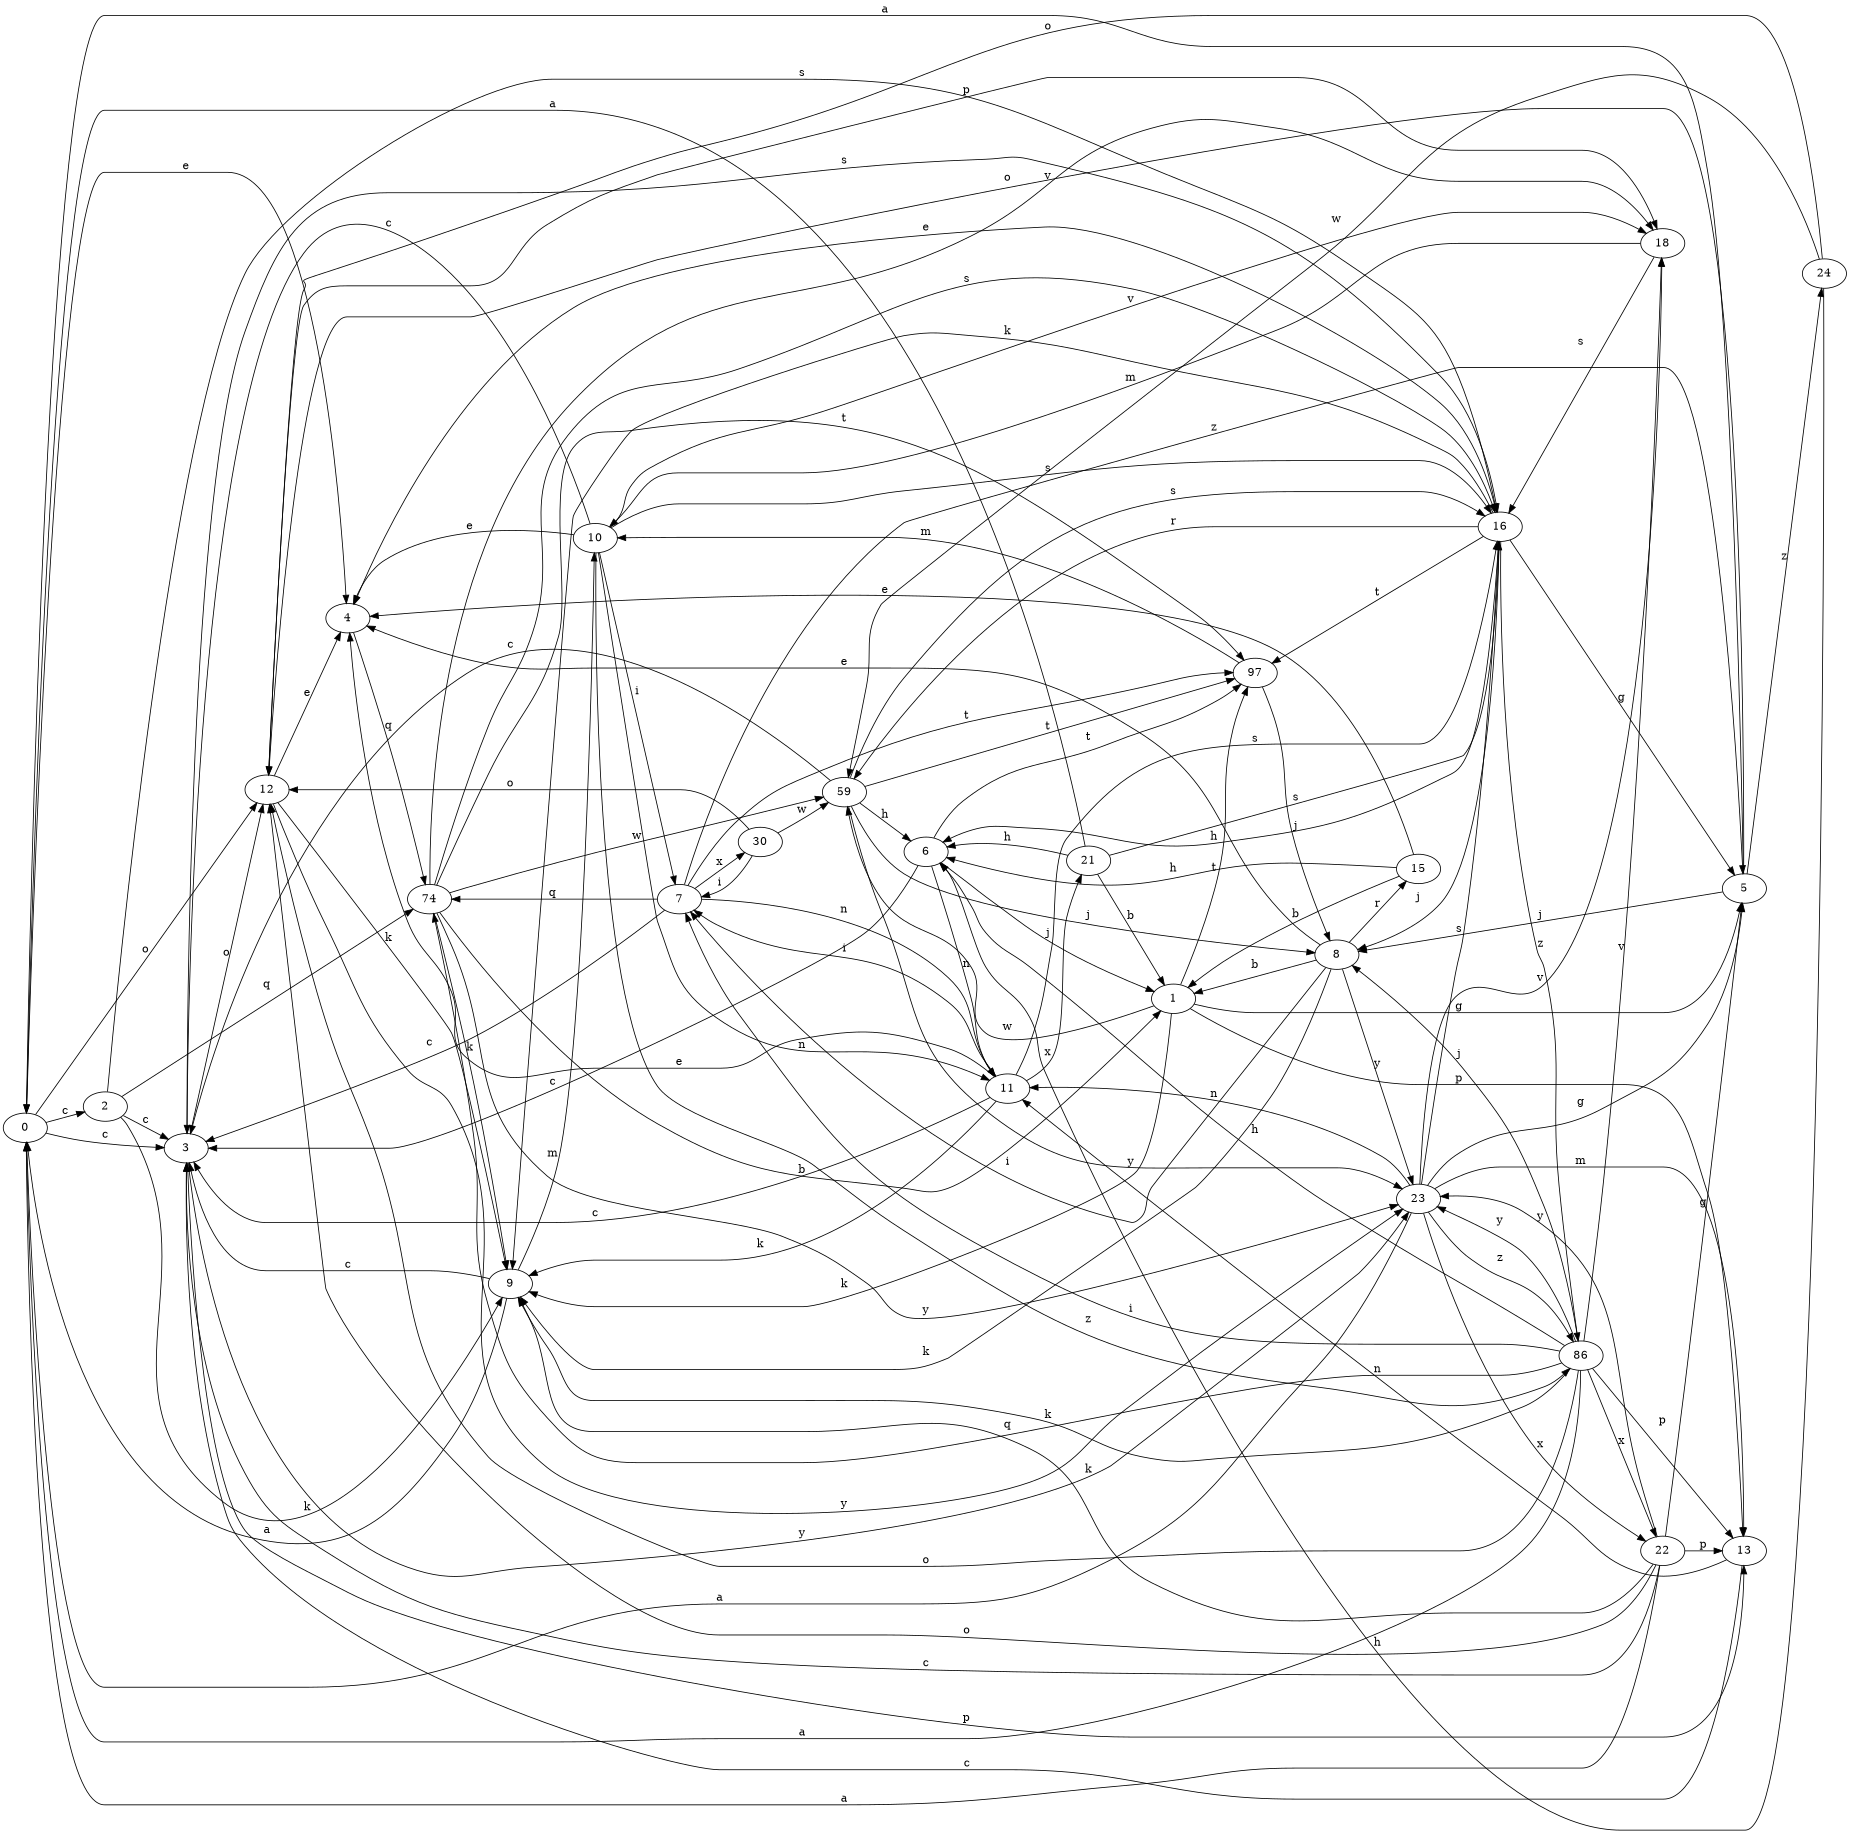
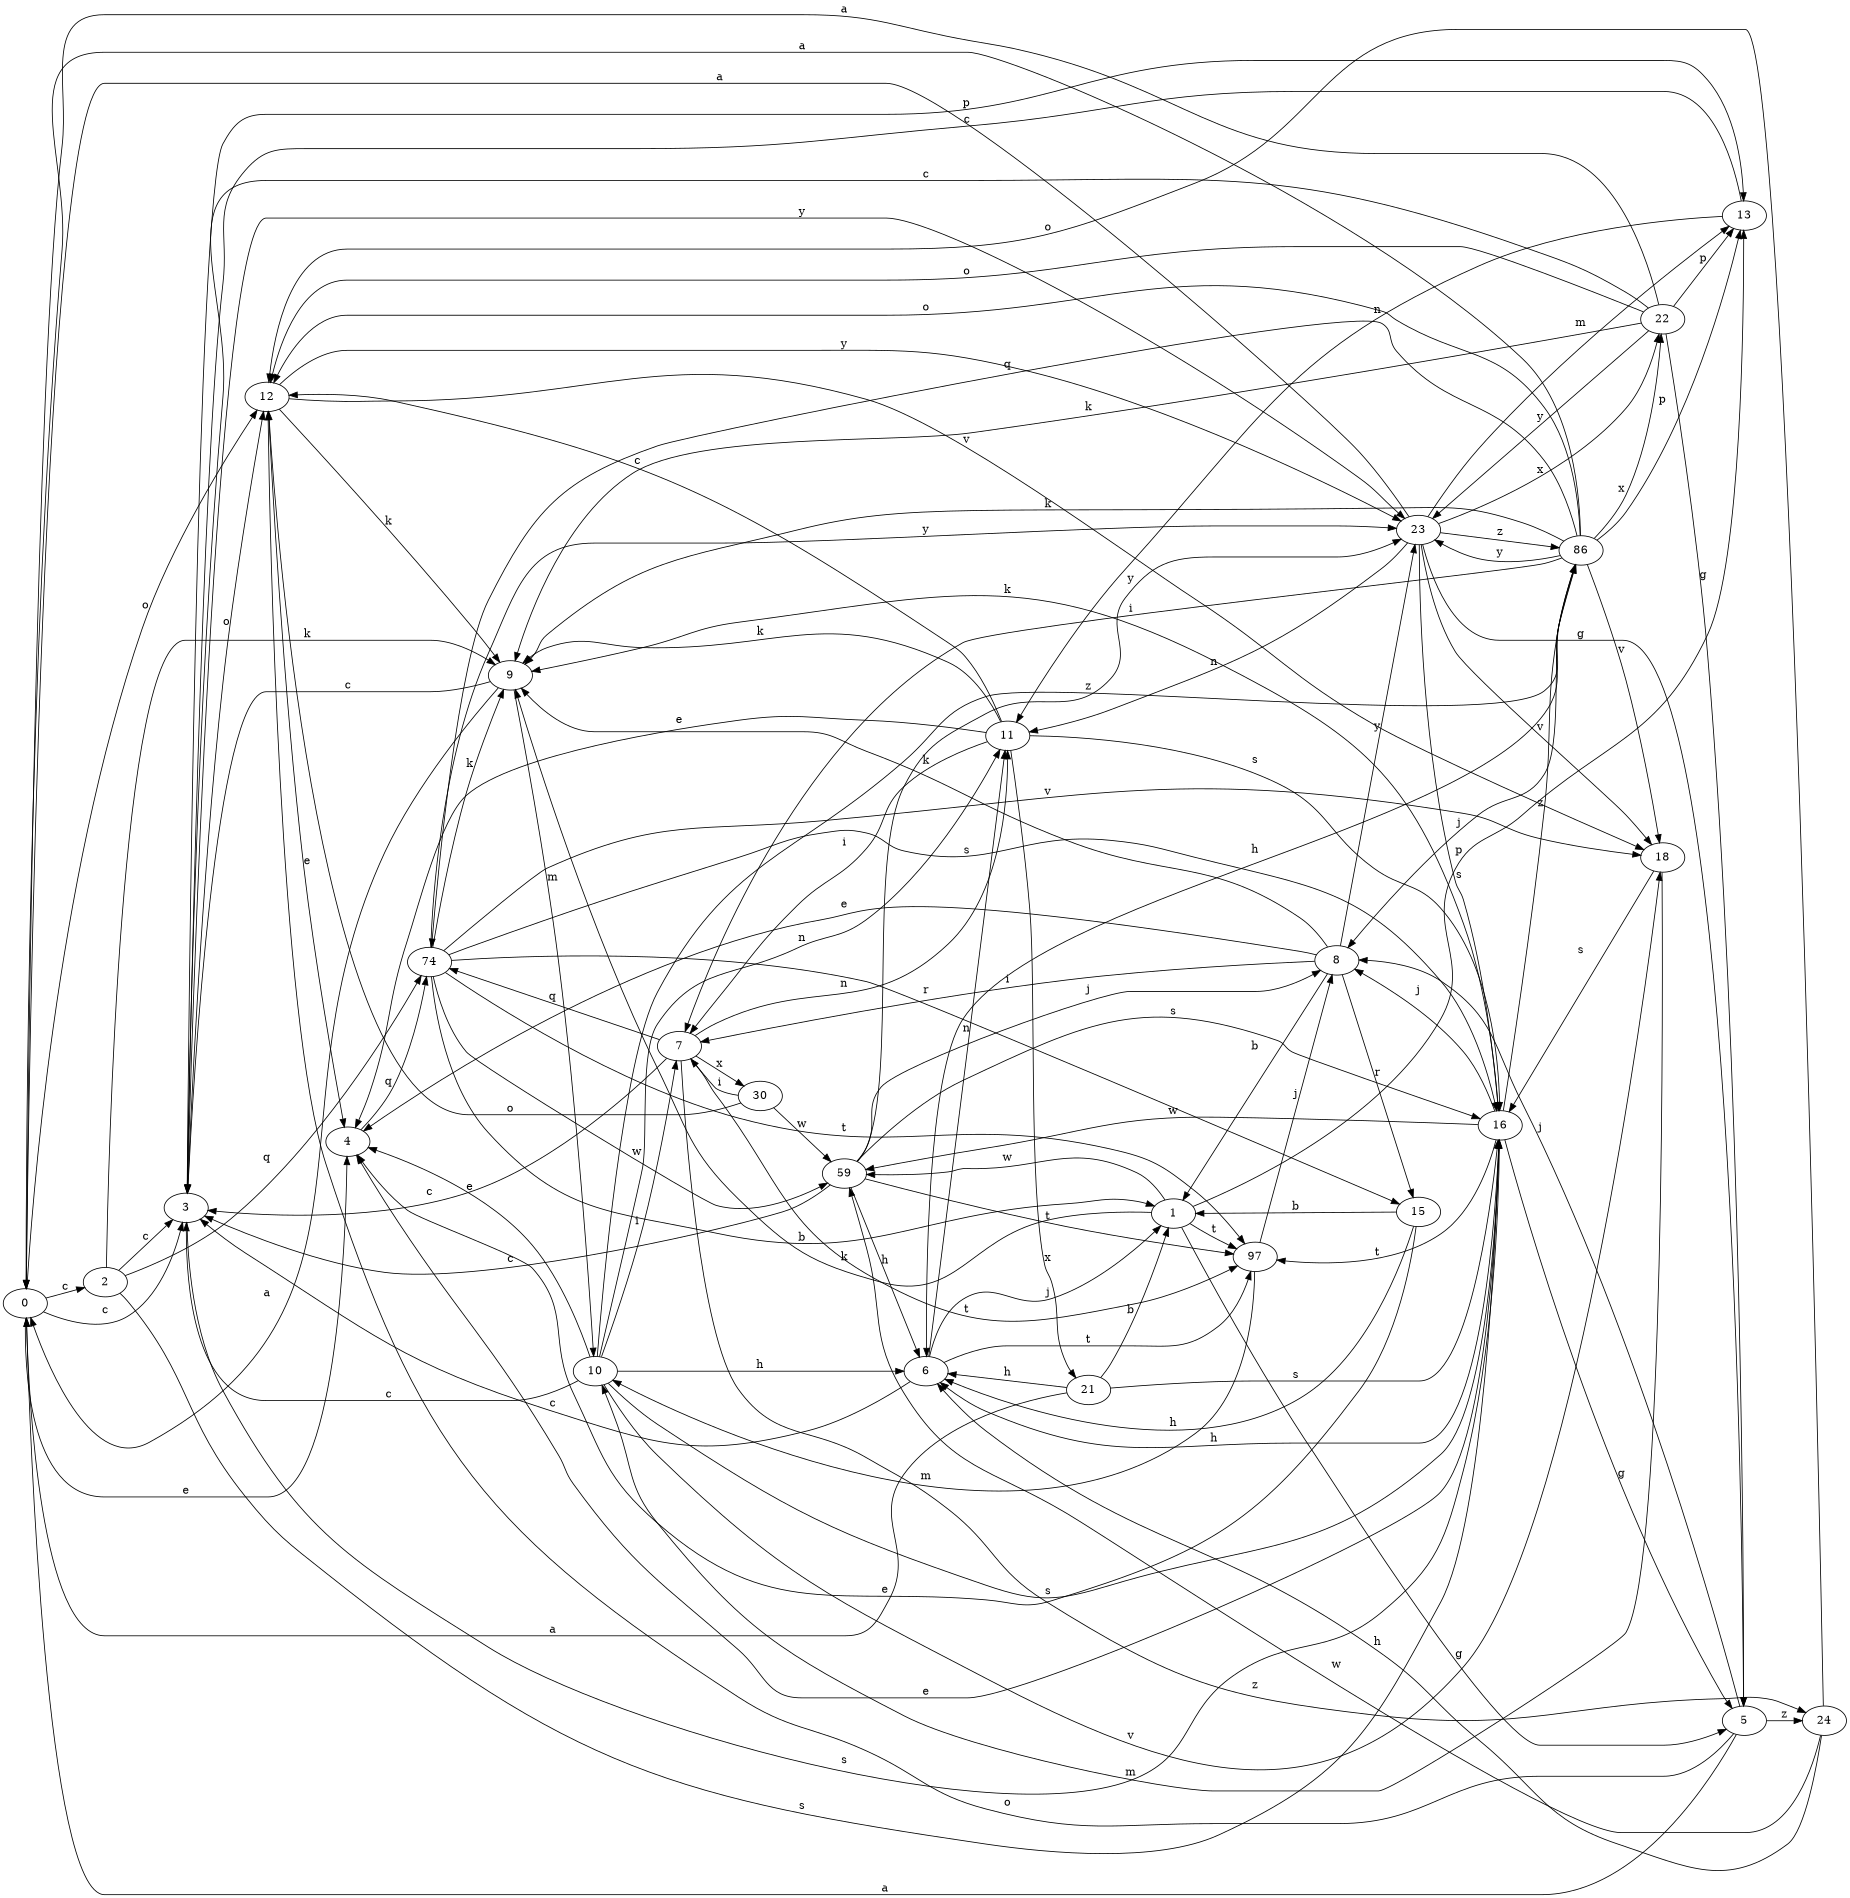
edge "12" -> "18": label "p" -> "v"
edge "7" -> "5": now "7" -> "24"
edge "16" -> "59": label "r" -> "w"
edge "74" -> "15": added, label "r"
edge "11" -> "3": now "11" -> "12"
edge "10" -> "6": added, label "h"
